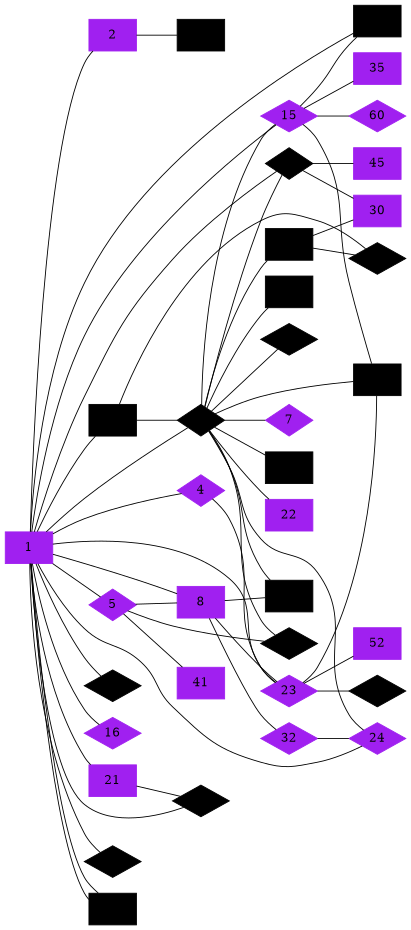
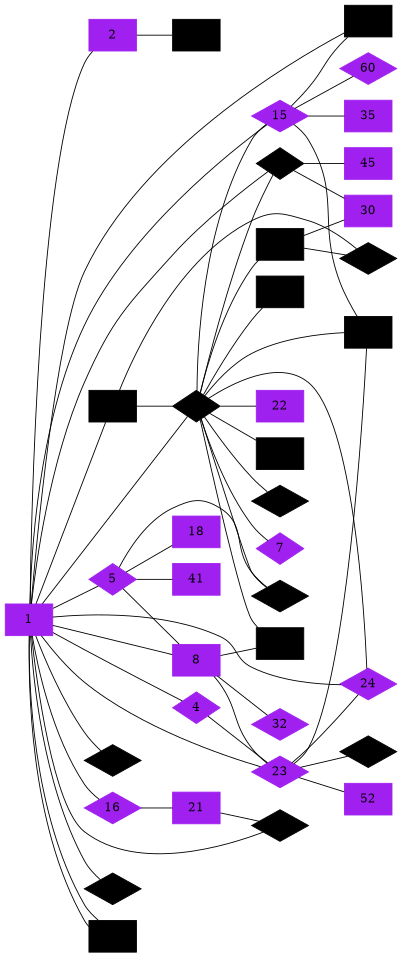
node "18": added
edge "1" -- "21": now "16" -- "21"
edge "32" -- "24": now "23" -- "24"
